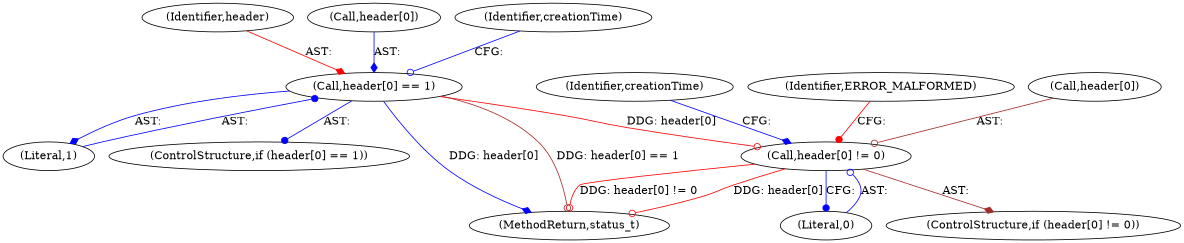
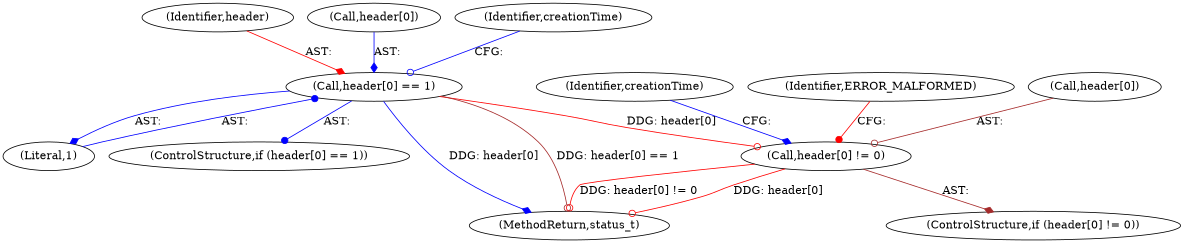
node "(Literal,0)": removed
